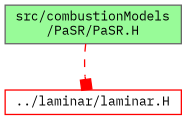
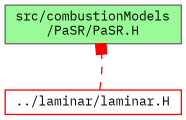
edge "src/combustionModels /PaSR/PaSR.H" -> "../laminar/laminar.H": reversed
